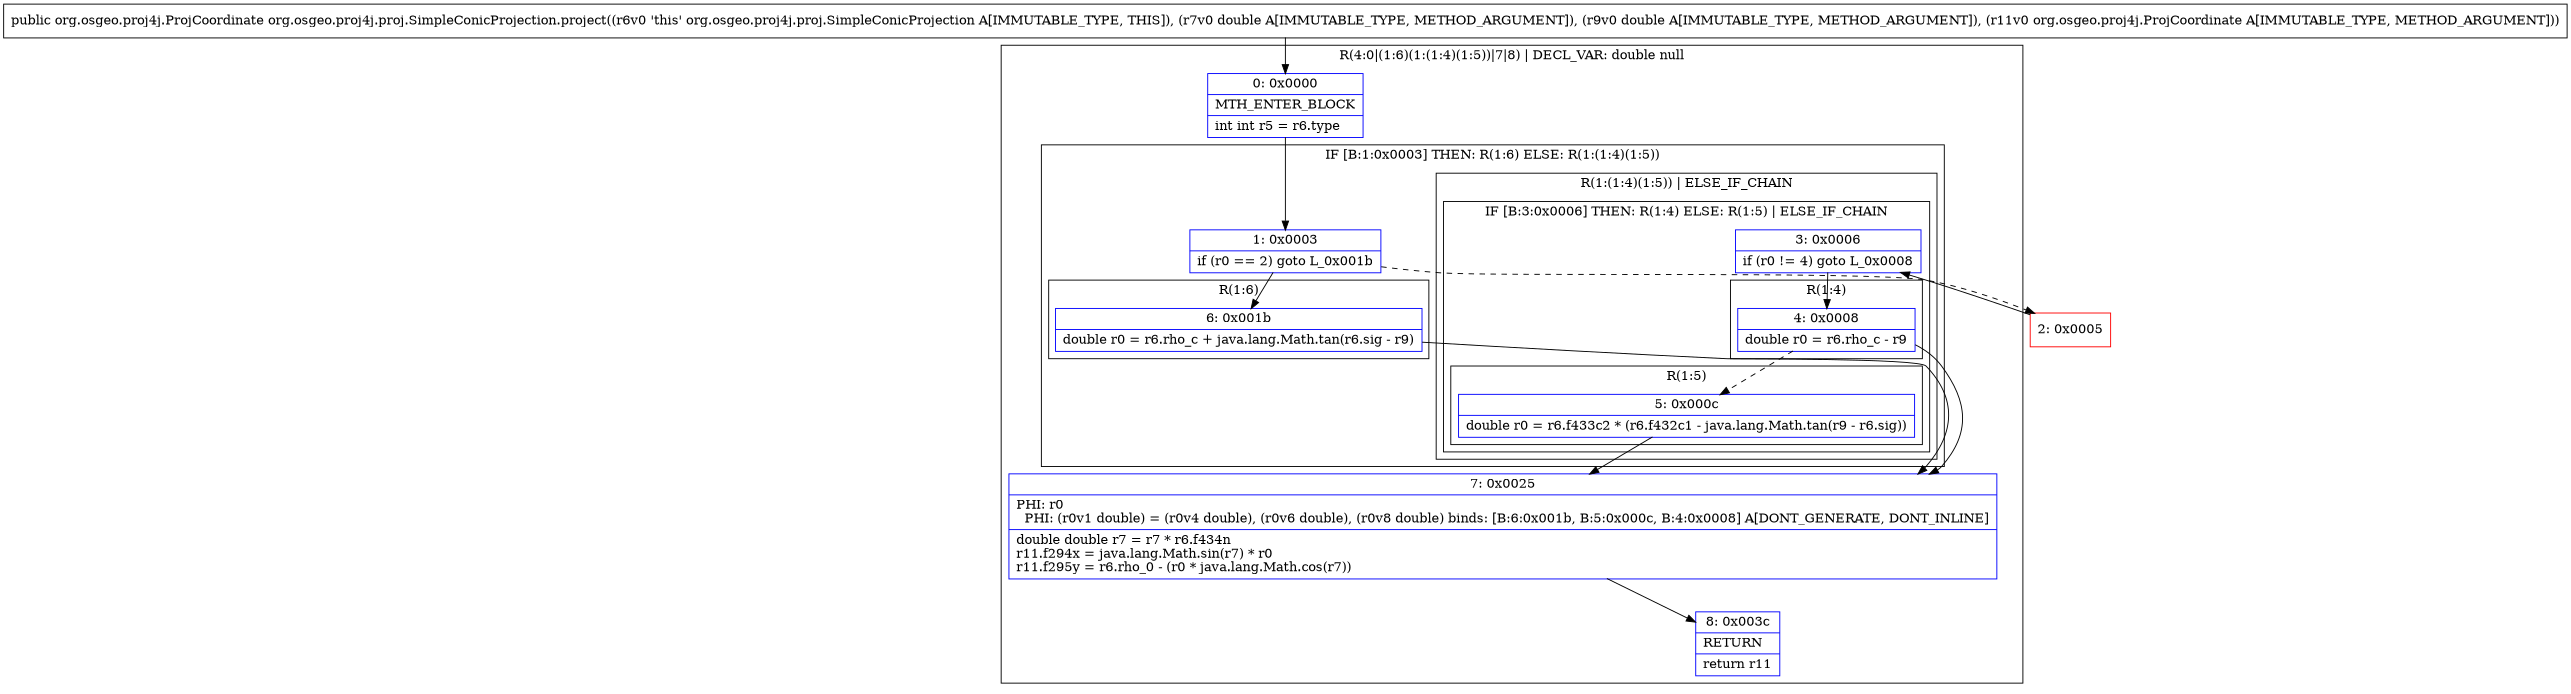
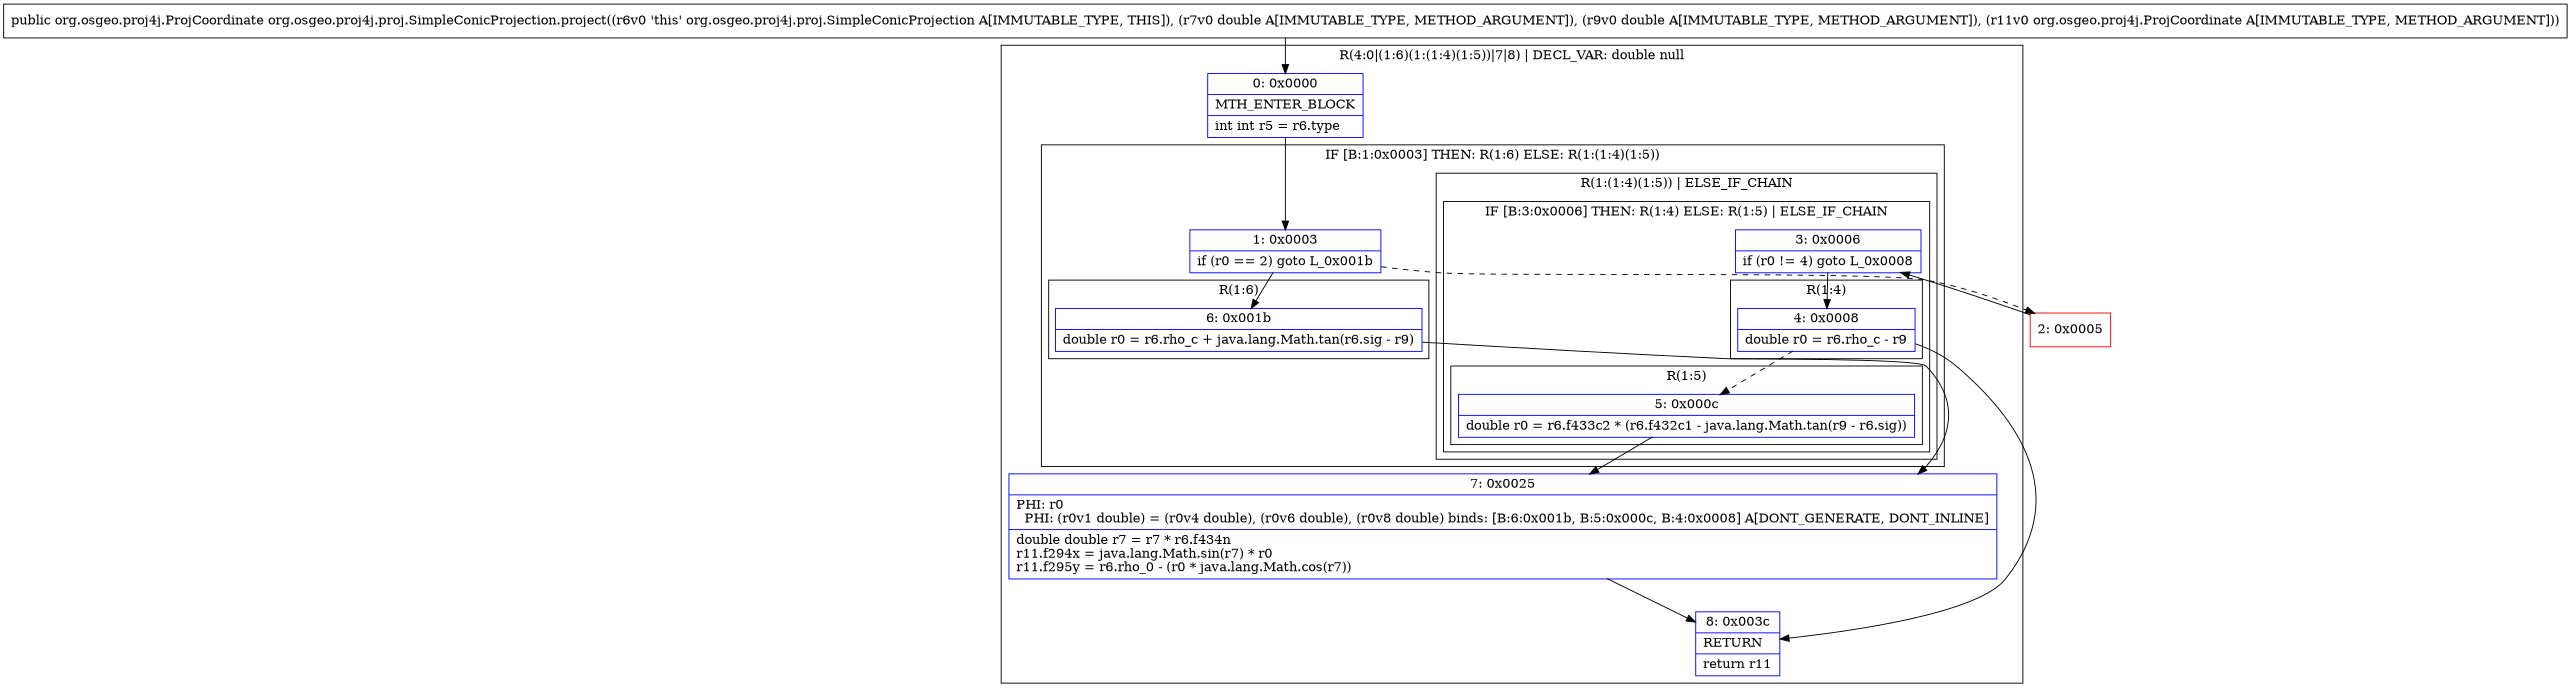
edge "4: 0x0008" -> "7: 0x0025": now "4: 0x0008" -> "8: 0x003c"
